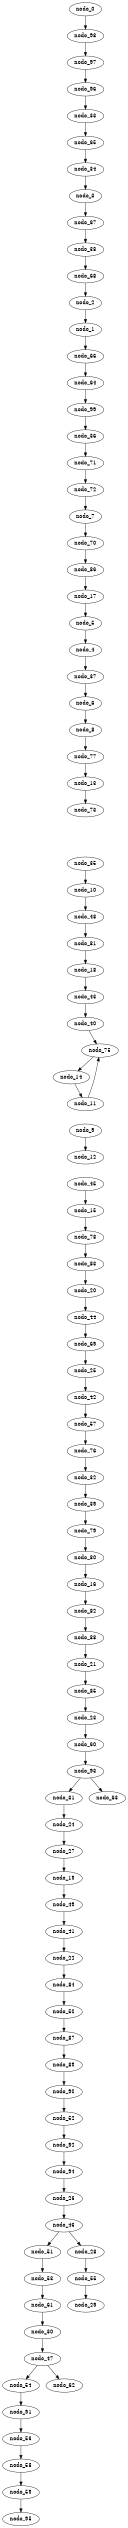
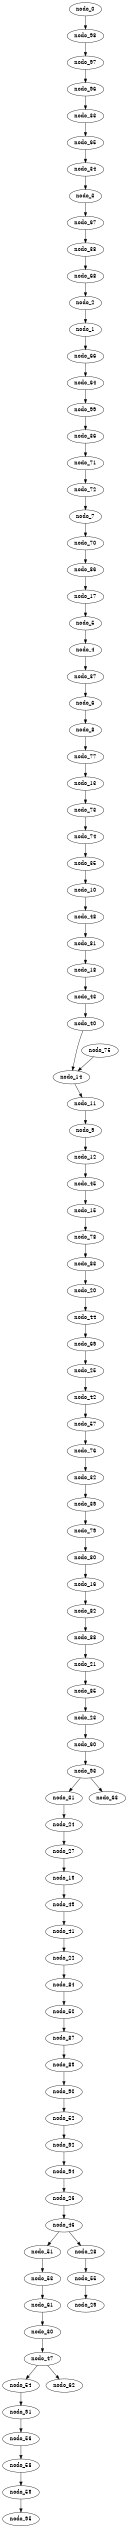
node "nodo_74": added
edge "nodo_40" -> "nodo_75": now "nodo_40" -> "nodo_14"
edge "nodo_11" -> "nodo_75": now "nodo_11" -> "nodo_9"
edge "nodo_12" -> "nodo_45": added
